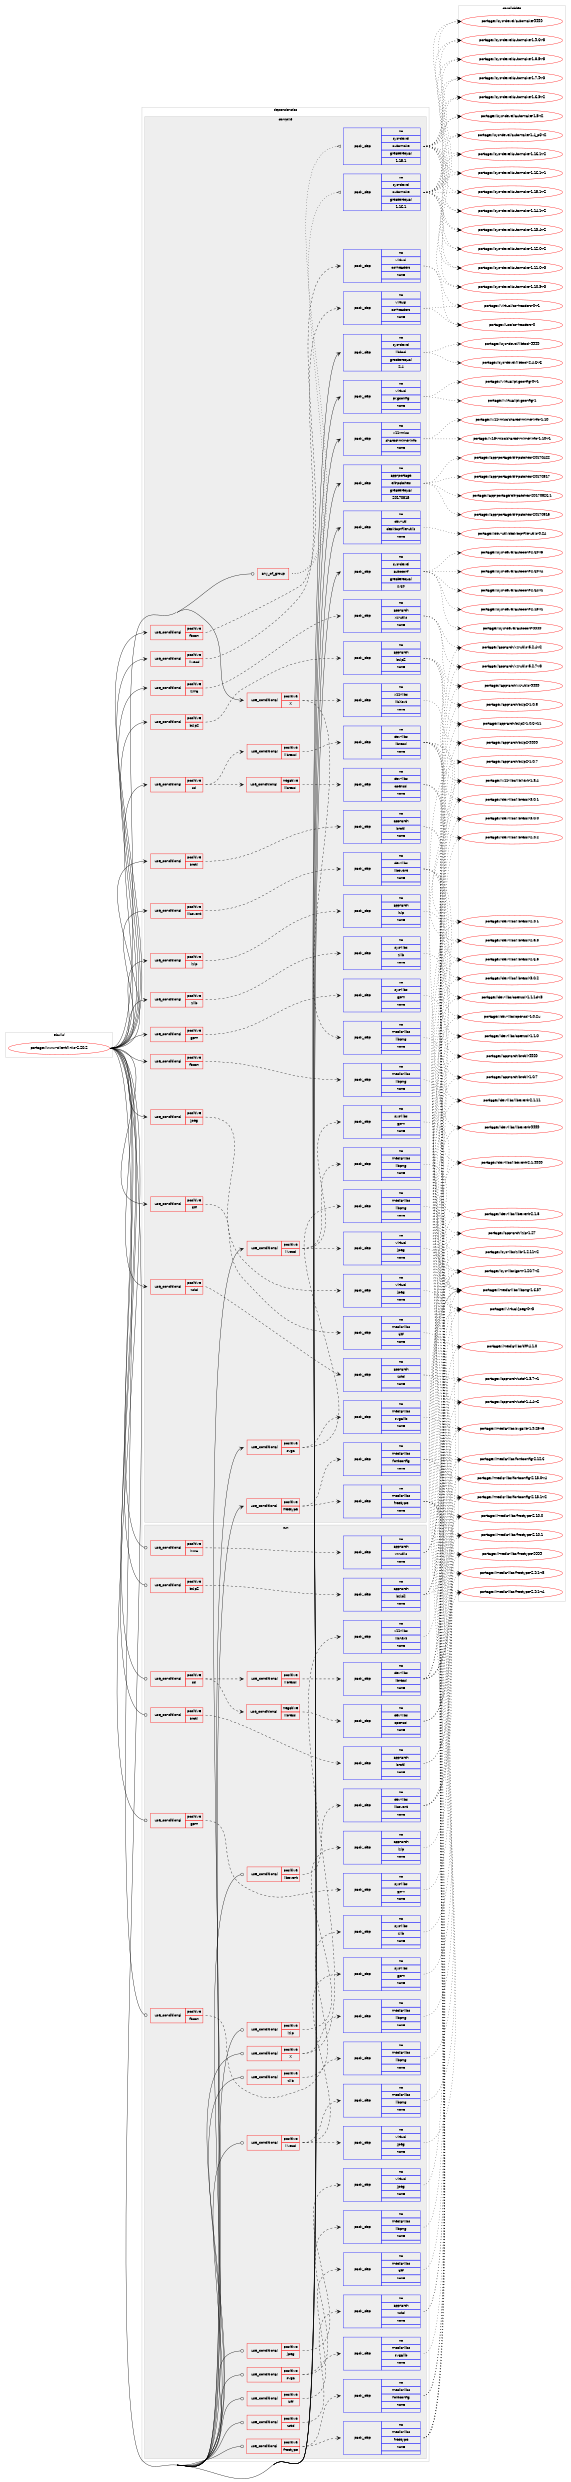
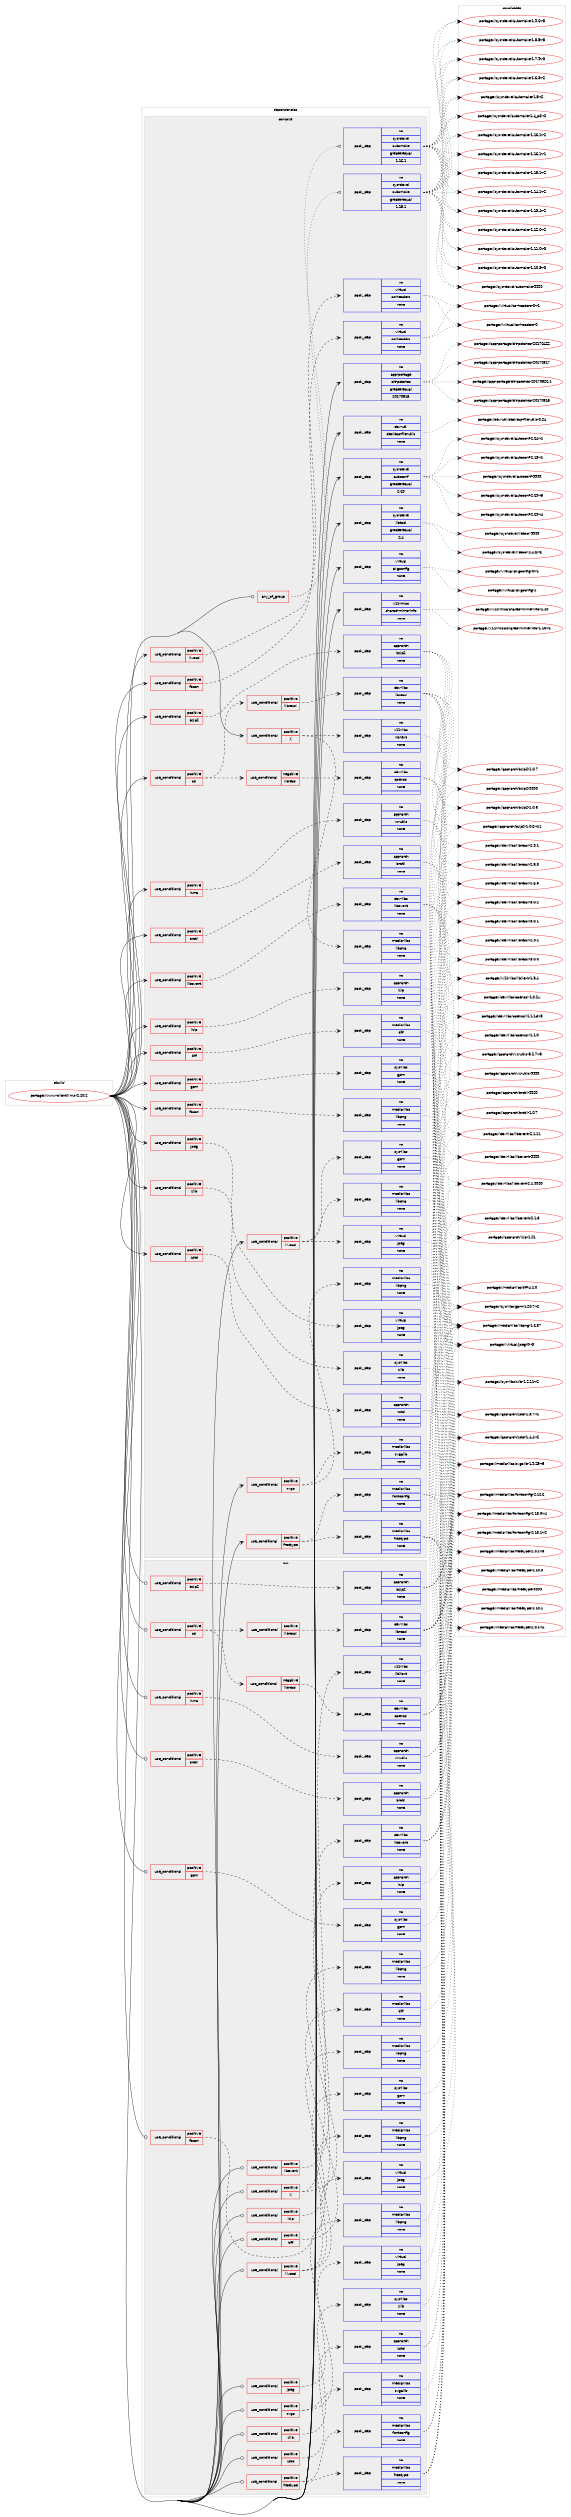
node "portage://use/os-headers-0": label "portage://use/os-headers-0" -> "portage://virtual/os-headers-0"
node "portage://x15-misc/shared-mime-info-1.10-r1": label "portage://x15-misc/shared-mime-info-1.10-r1" -> "portage://x11-misc/shared-mime-info-1.10-r1"
node "portage://app-arch/xz-utils-5.2.4-r2": removed
node "portage://app-arch/lzip-1.27": label "portage://app-arch/lzip-1.27" -> "portage://app-arch/lzip-1.21"
